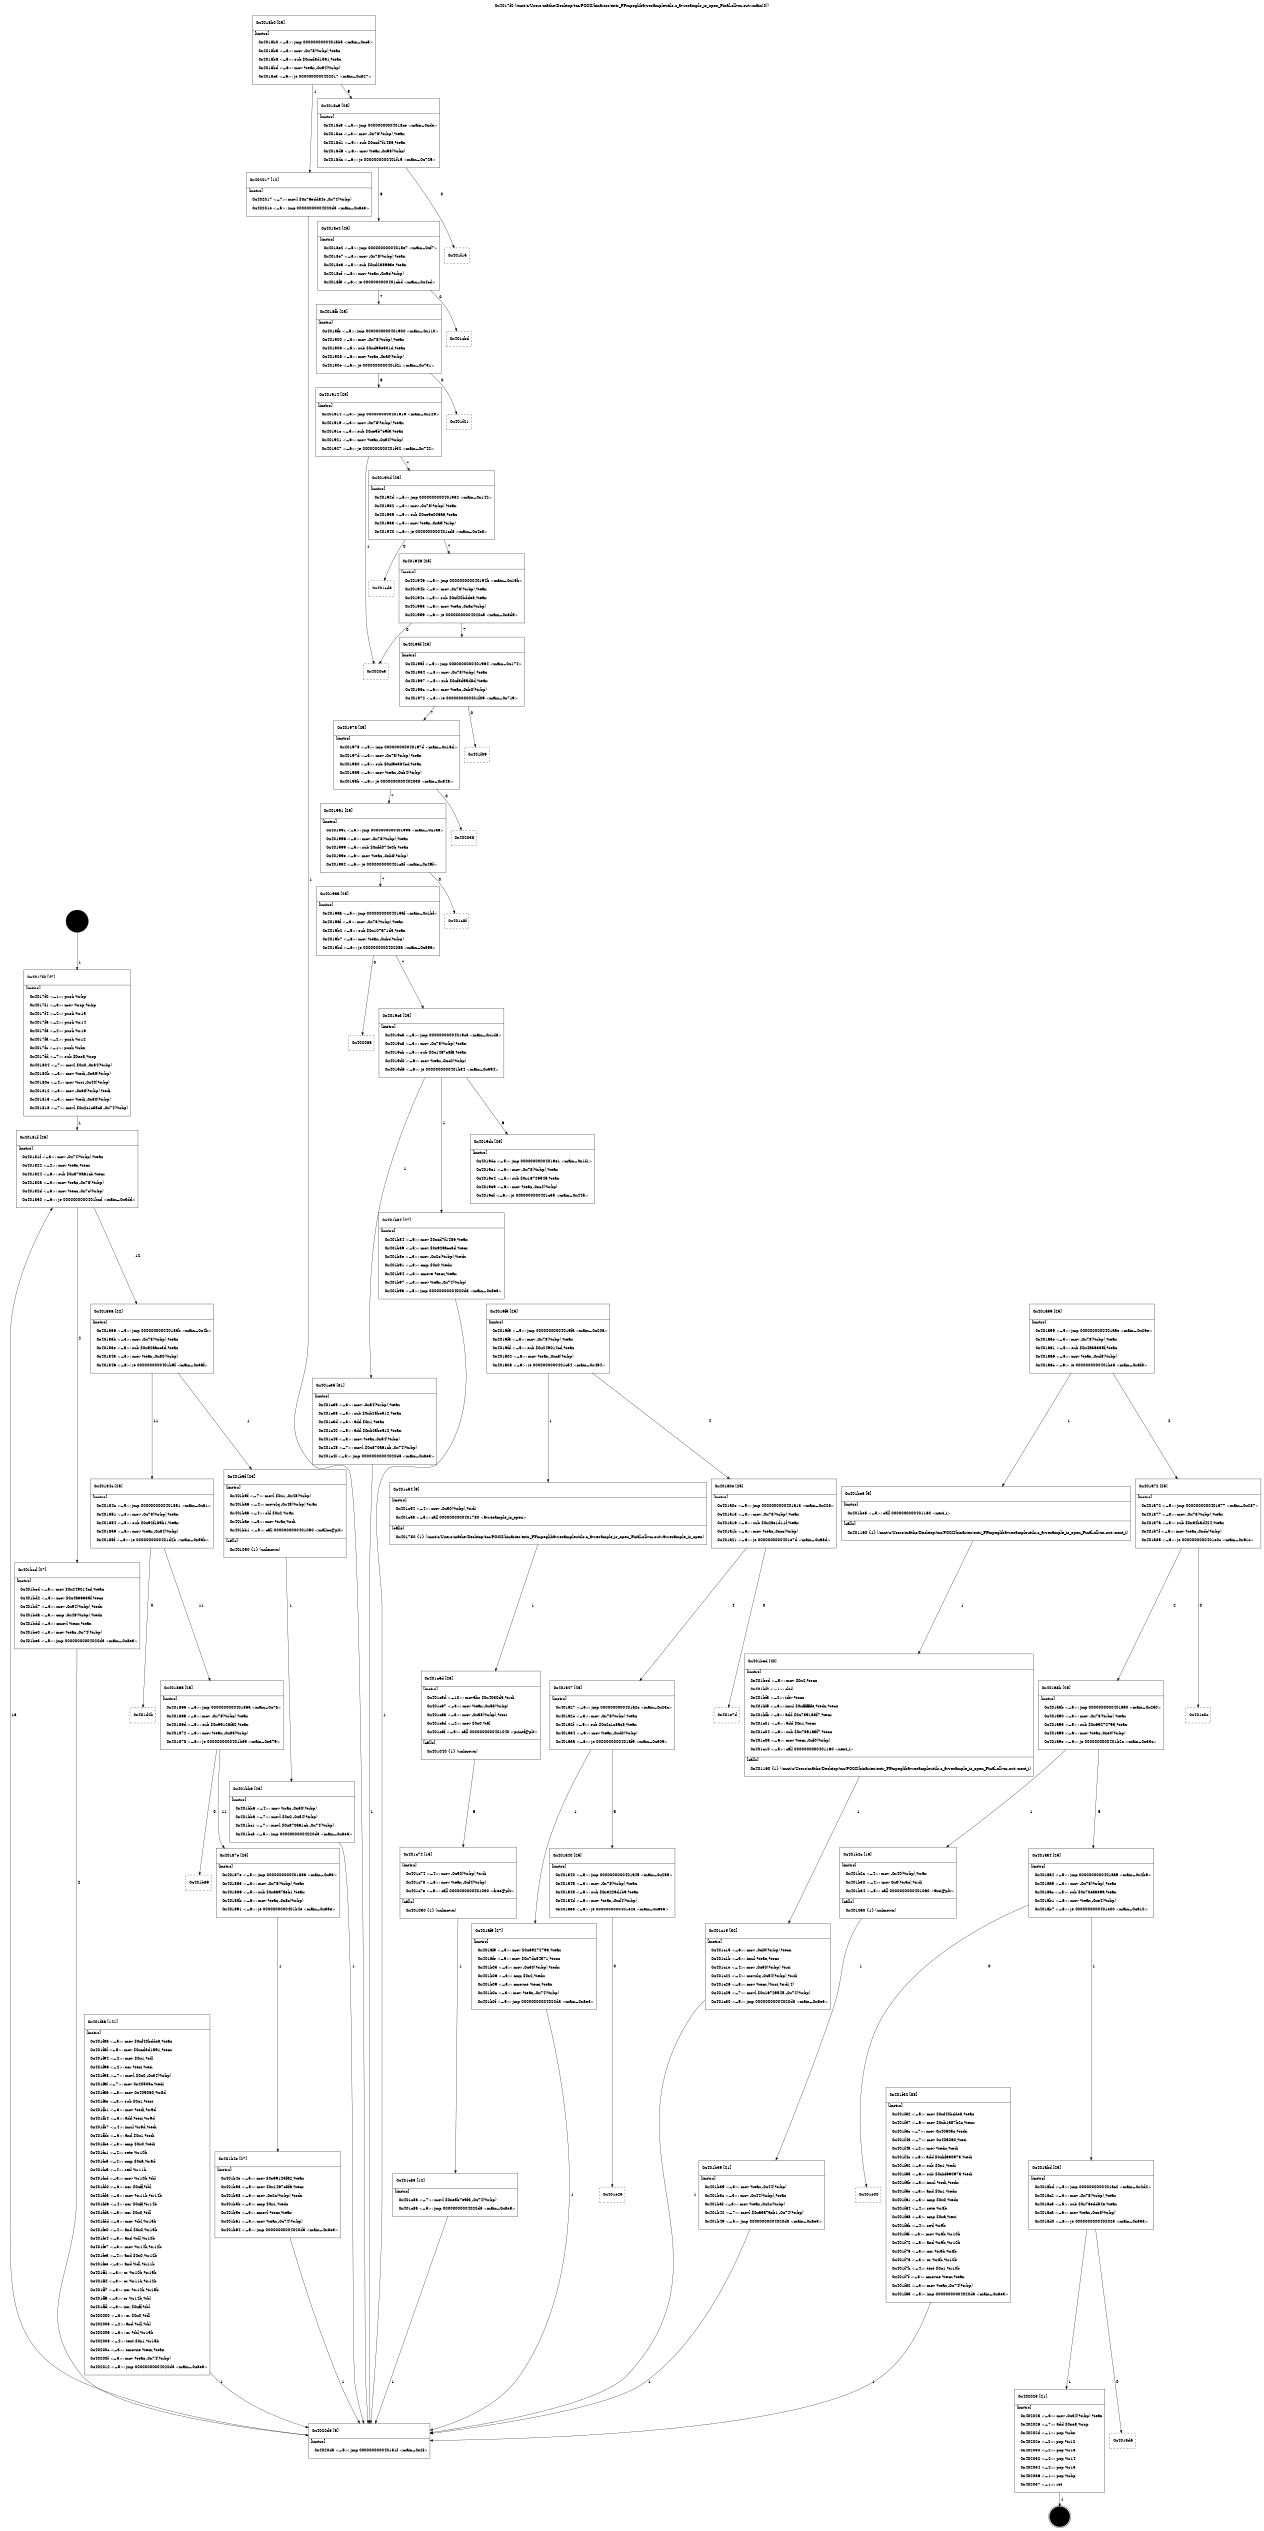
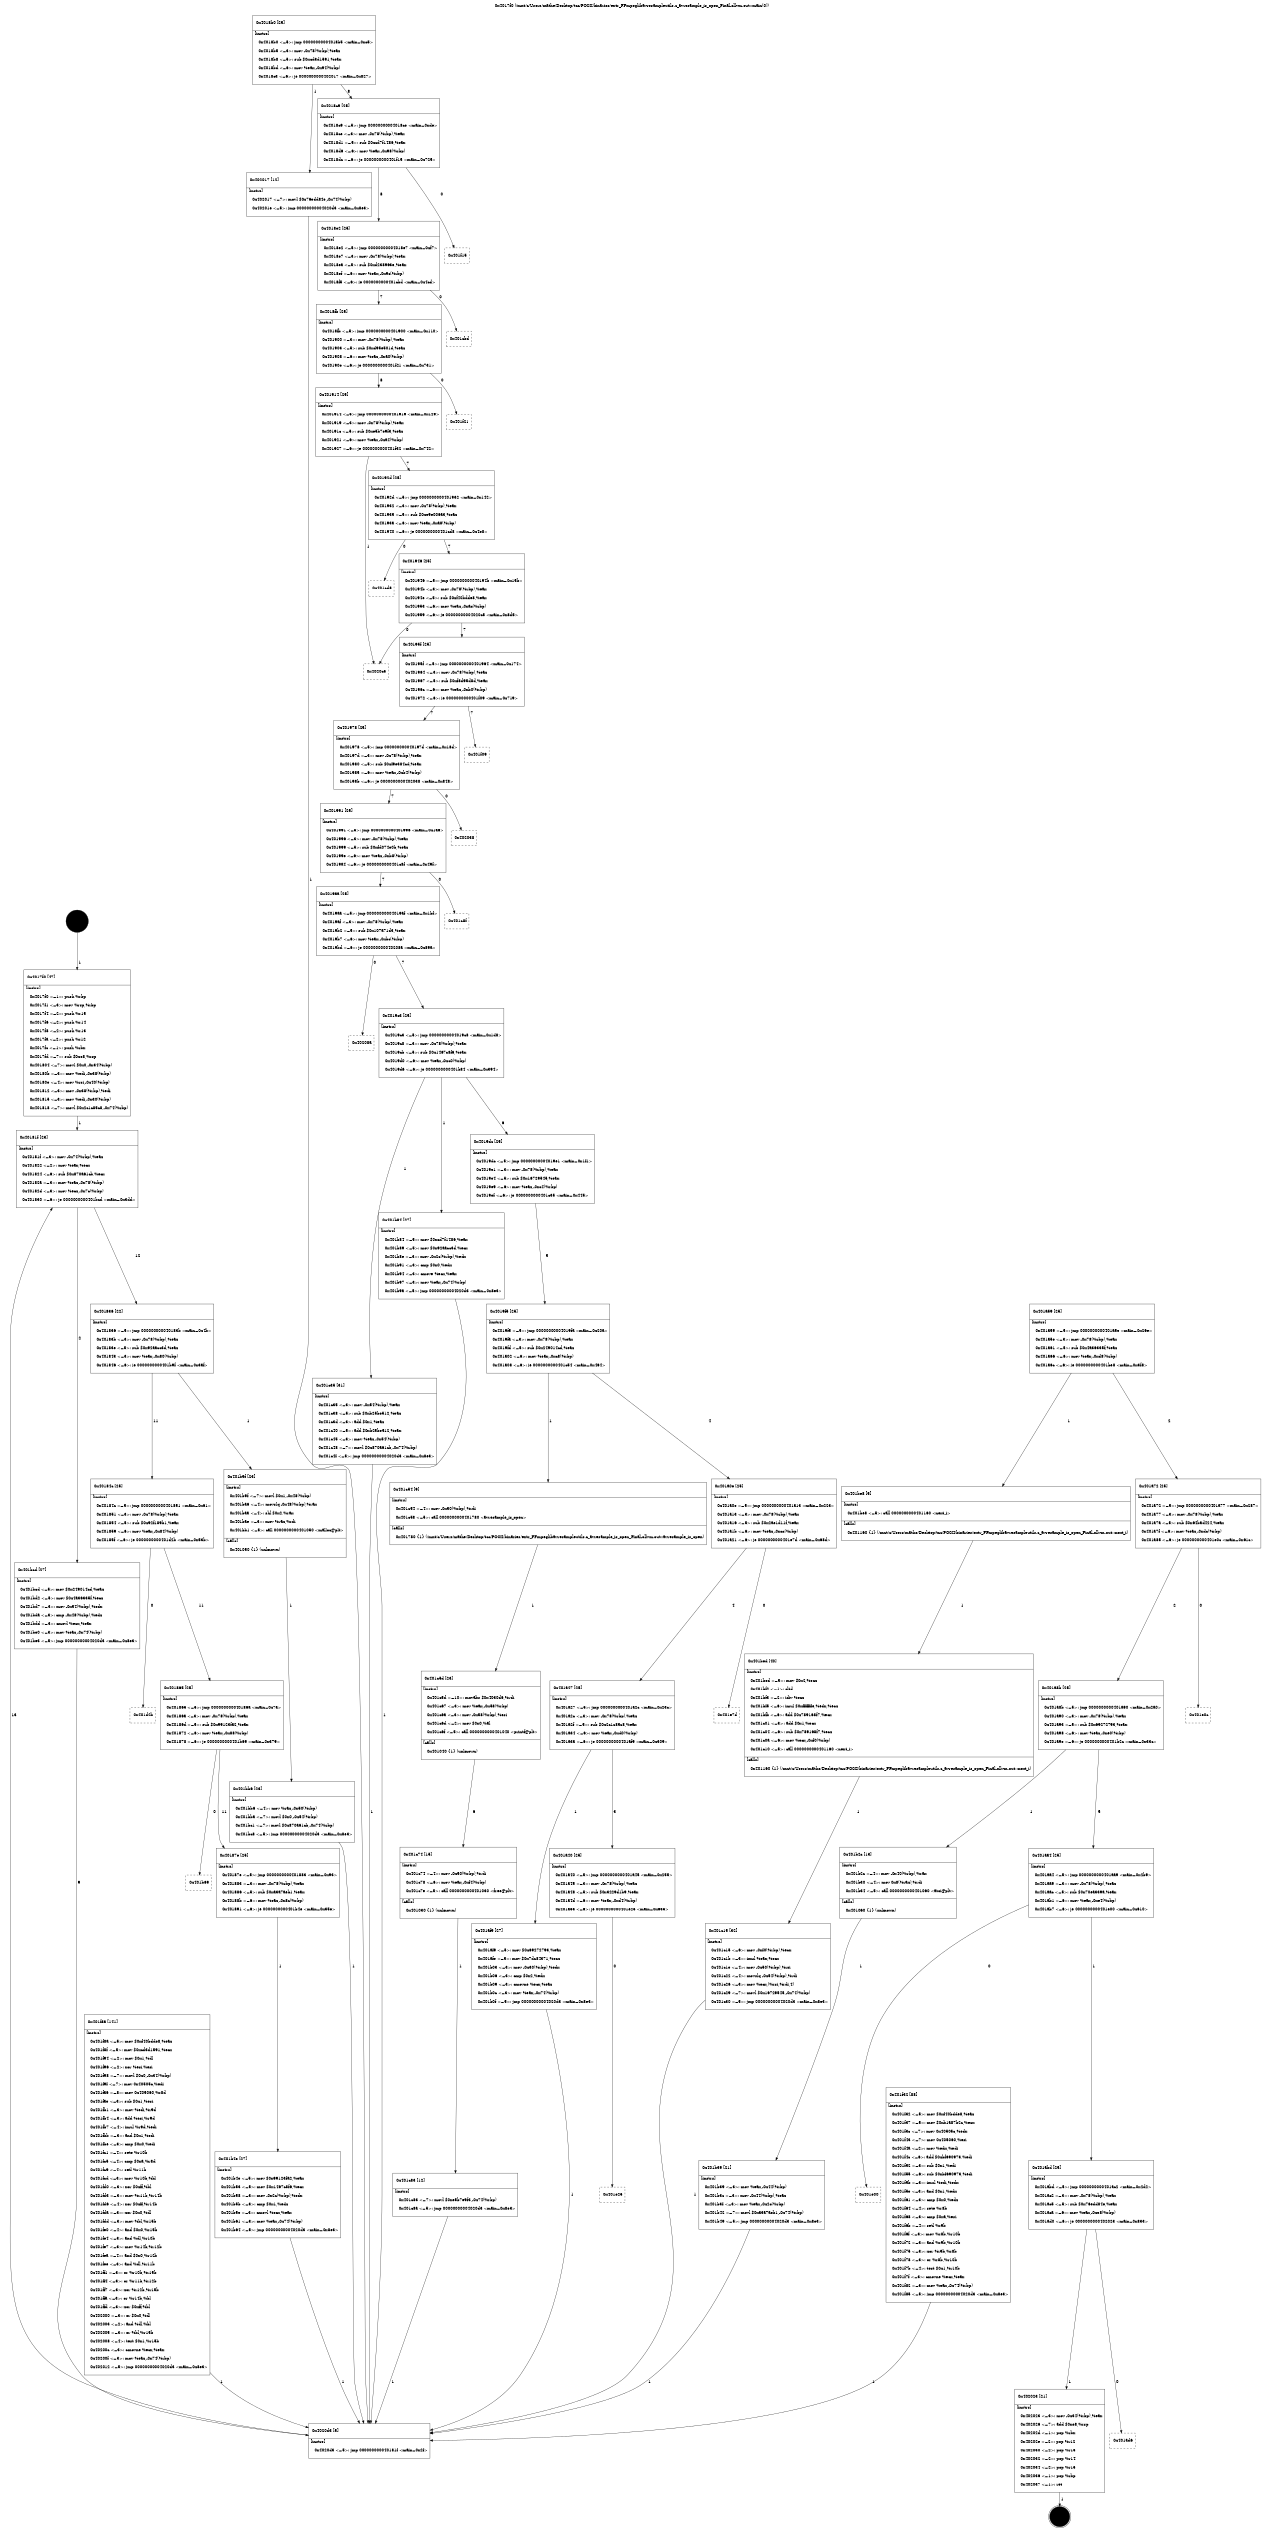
edge "0x40195f [25]" -> "0x401f09": label " 0" -> " 7"
edge "0x4019dc [25]" -> "0x4019f5 [25]": added, label "5"
edge "0x401bcd [27]" -> "0x4020d3 [5]": label " 2" -> " 9"
